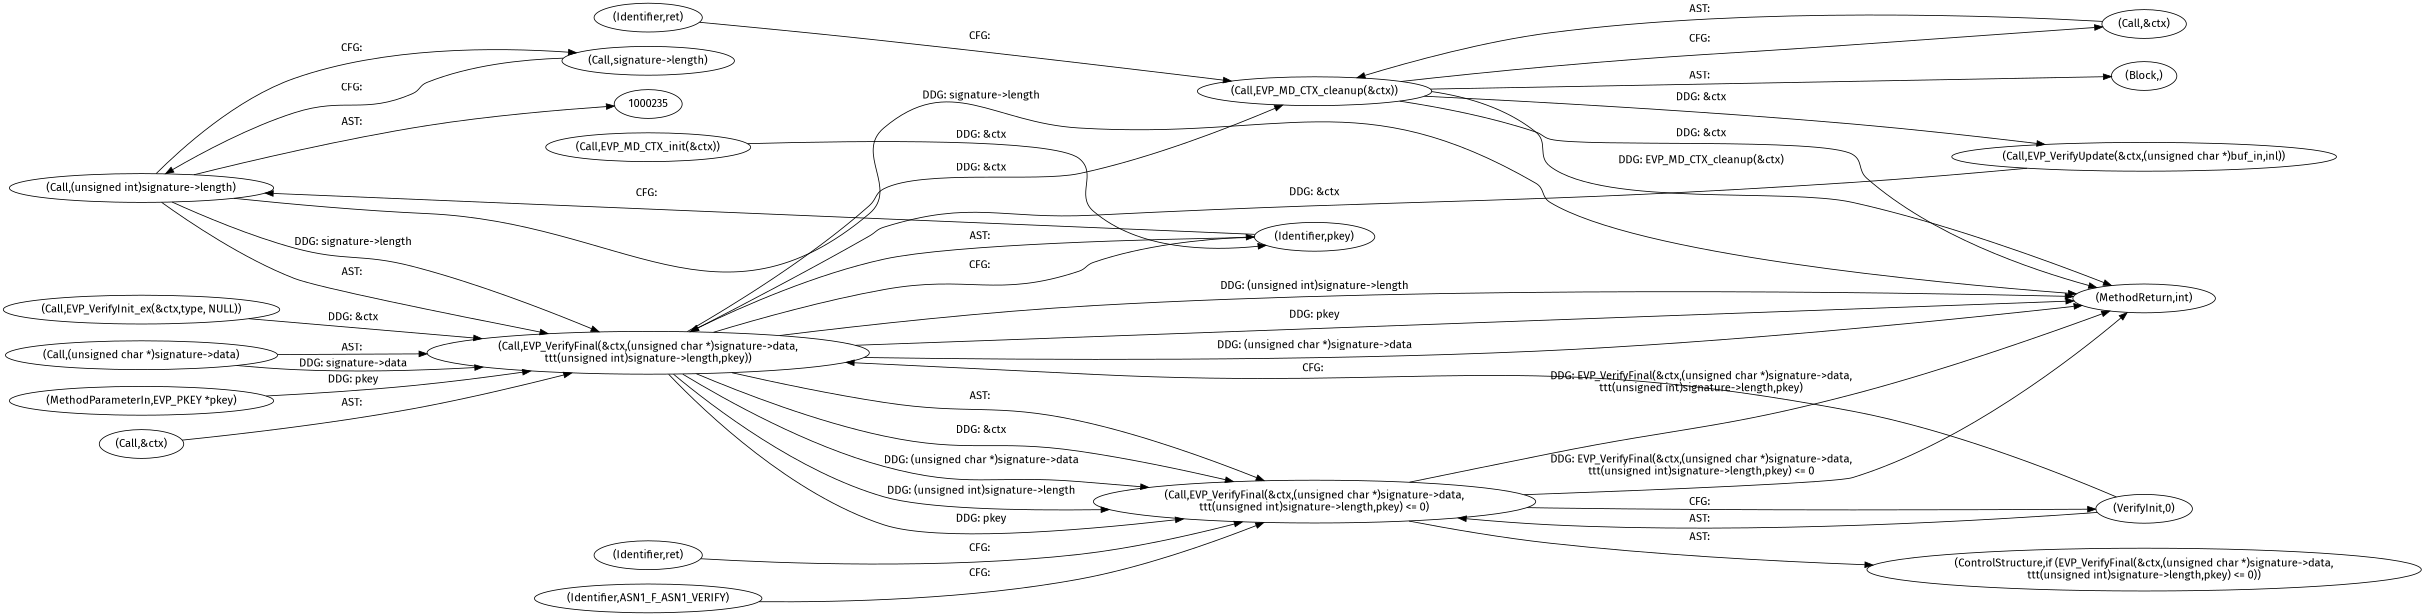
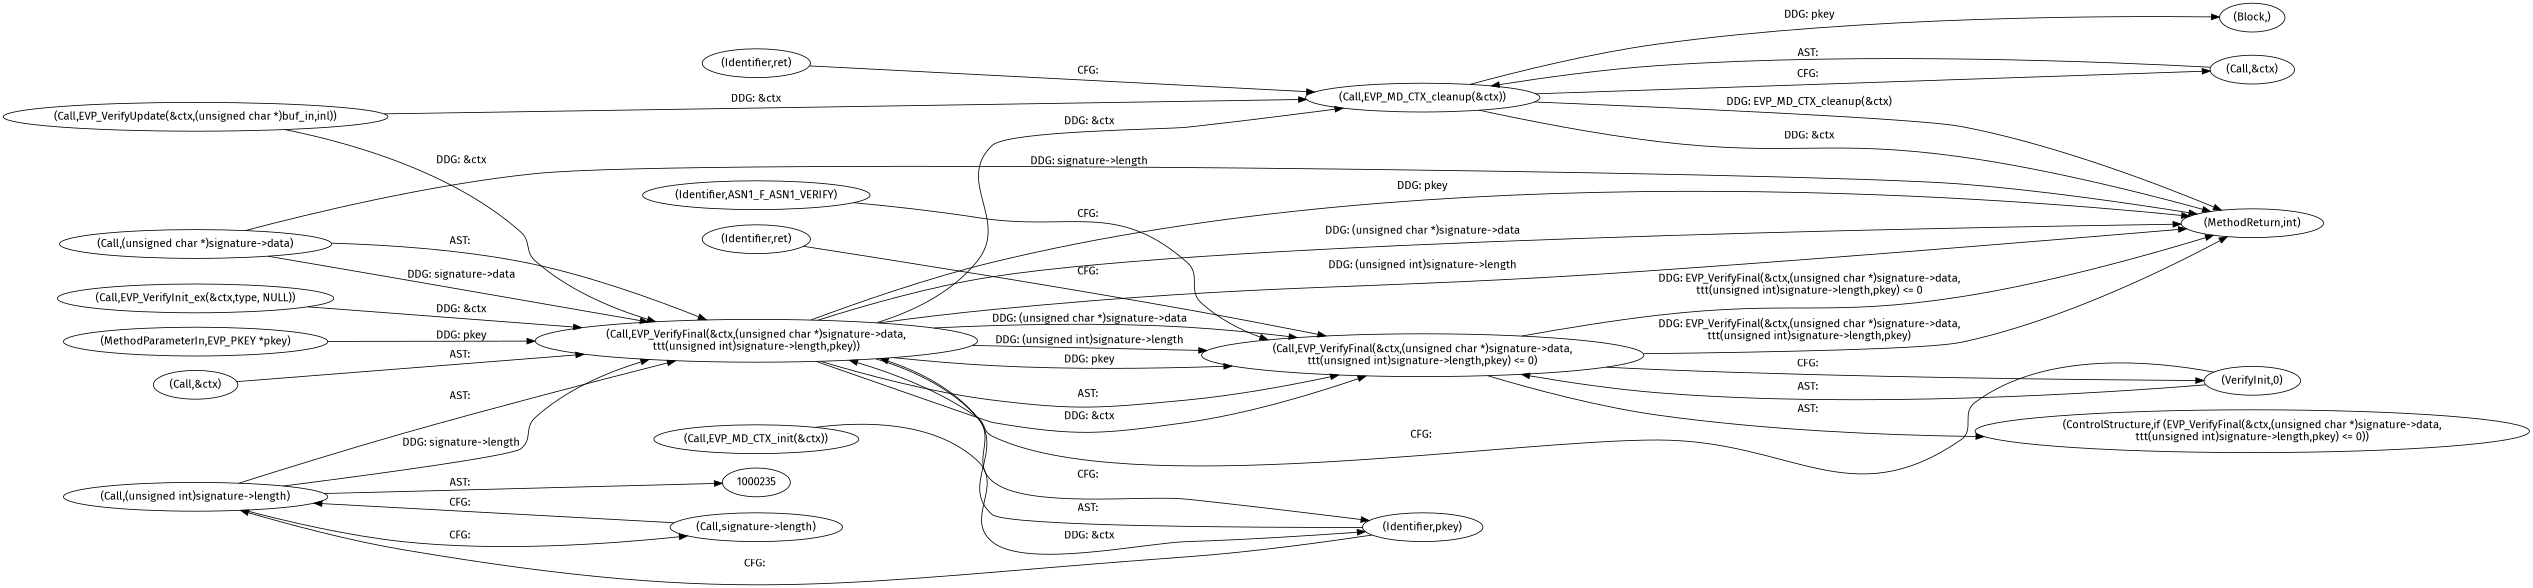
edge "(Call,EVP_MD_CTX_cleanup(&ctx))" -> "(Block,)": label "AST: " -> "DDG: pkey"
edge "(Call,EVP_MD_CTX_cleanup(&ctx))" -> "(Call,EVP_VerifyUpdate(&ctx,(unsigned char *)buf_in,inl))": reversed
edge "(Call,(unsigned int)signature->length)" -> "(MethodReturn,int)": now "(Call,(unsigned char *)signature->data)" -> "(MethodReturn,int)"
